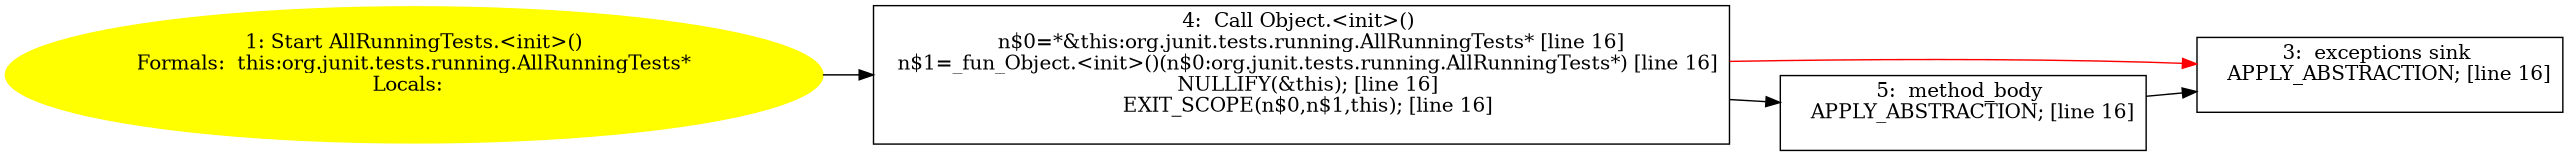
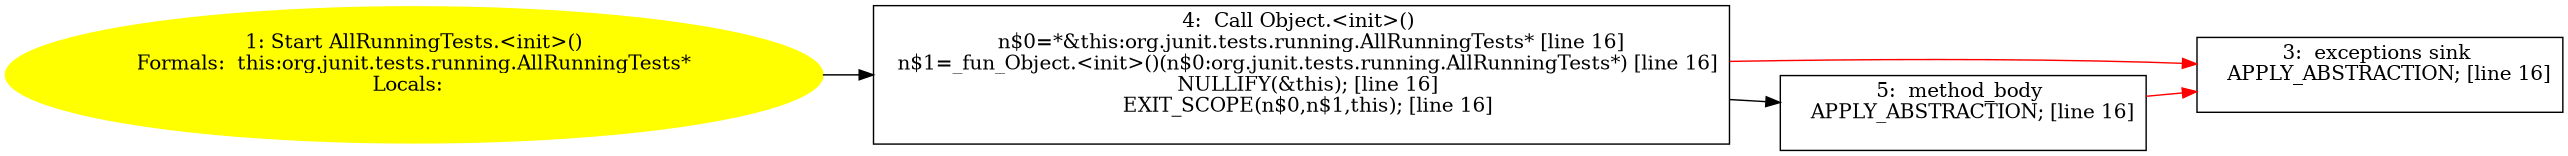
edge "5:  method_body APPLY_ABSTRACTION; [line 16]" -> "3:  exceptions sink APPLY_ABSTRACTION; [line 16]": color black -> red
